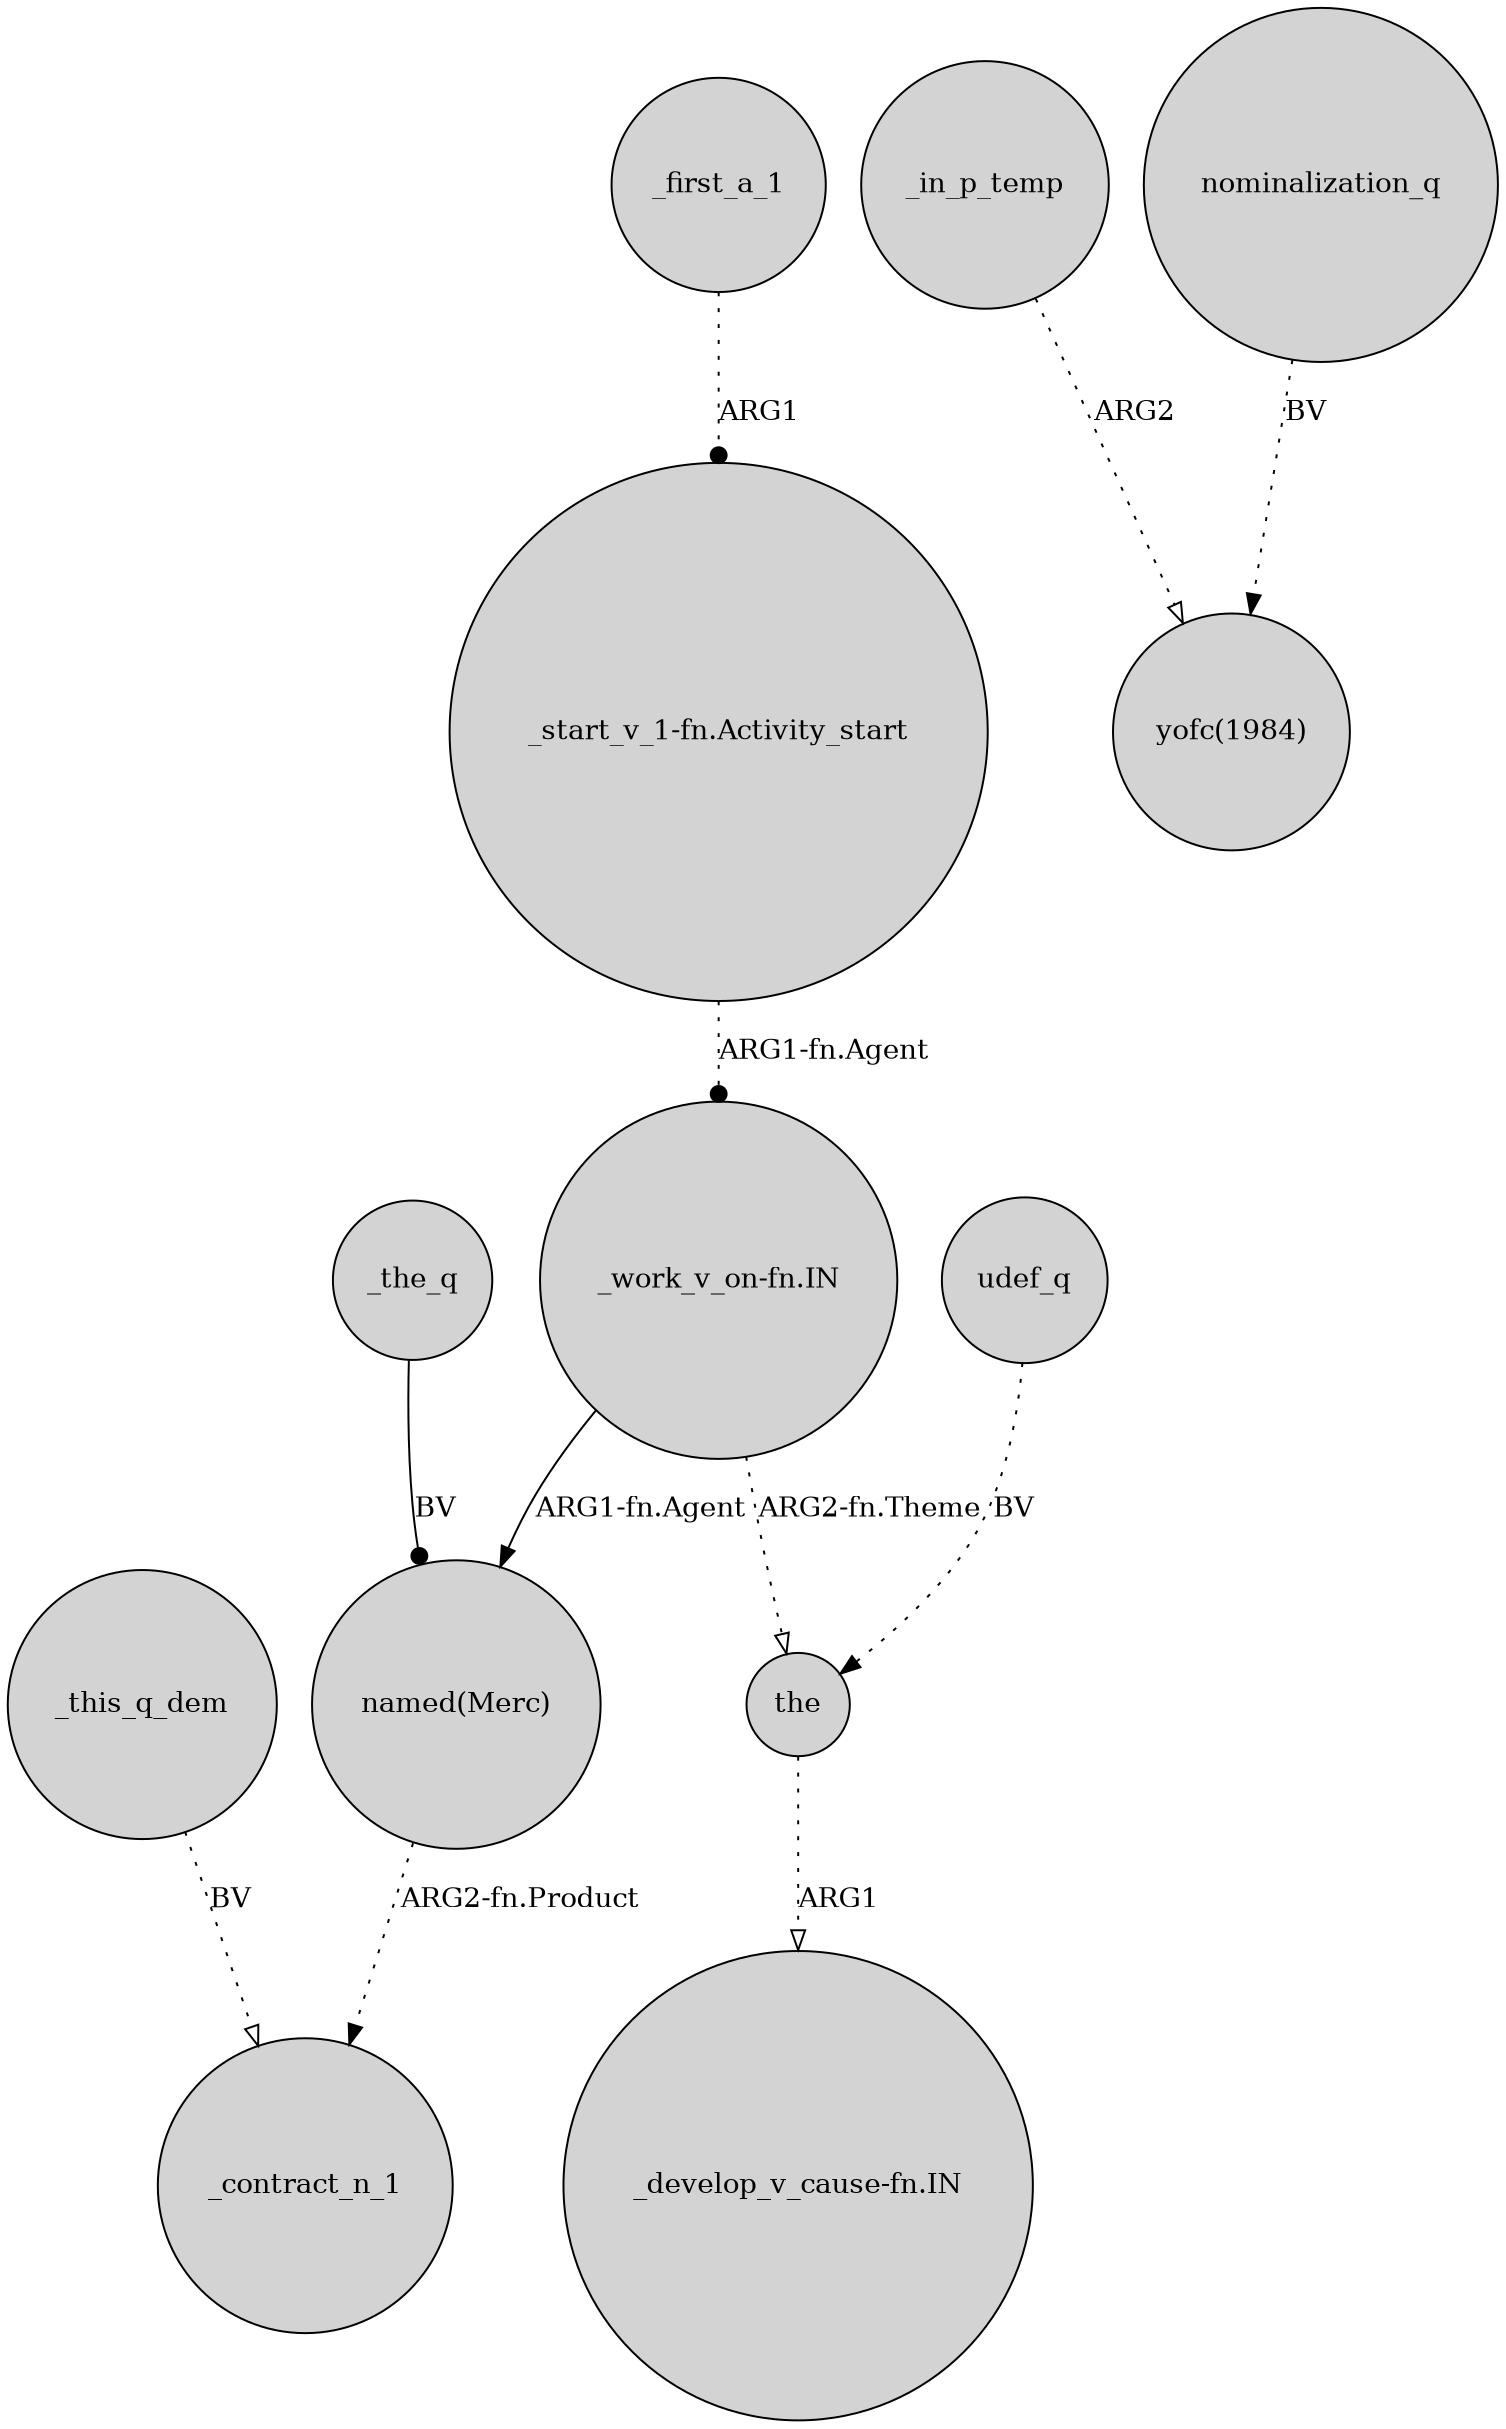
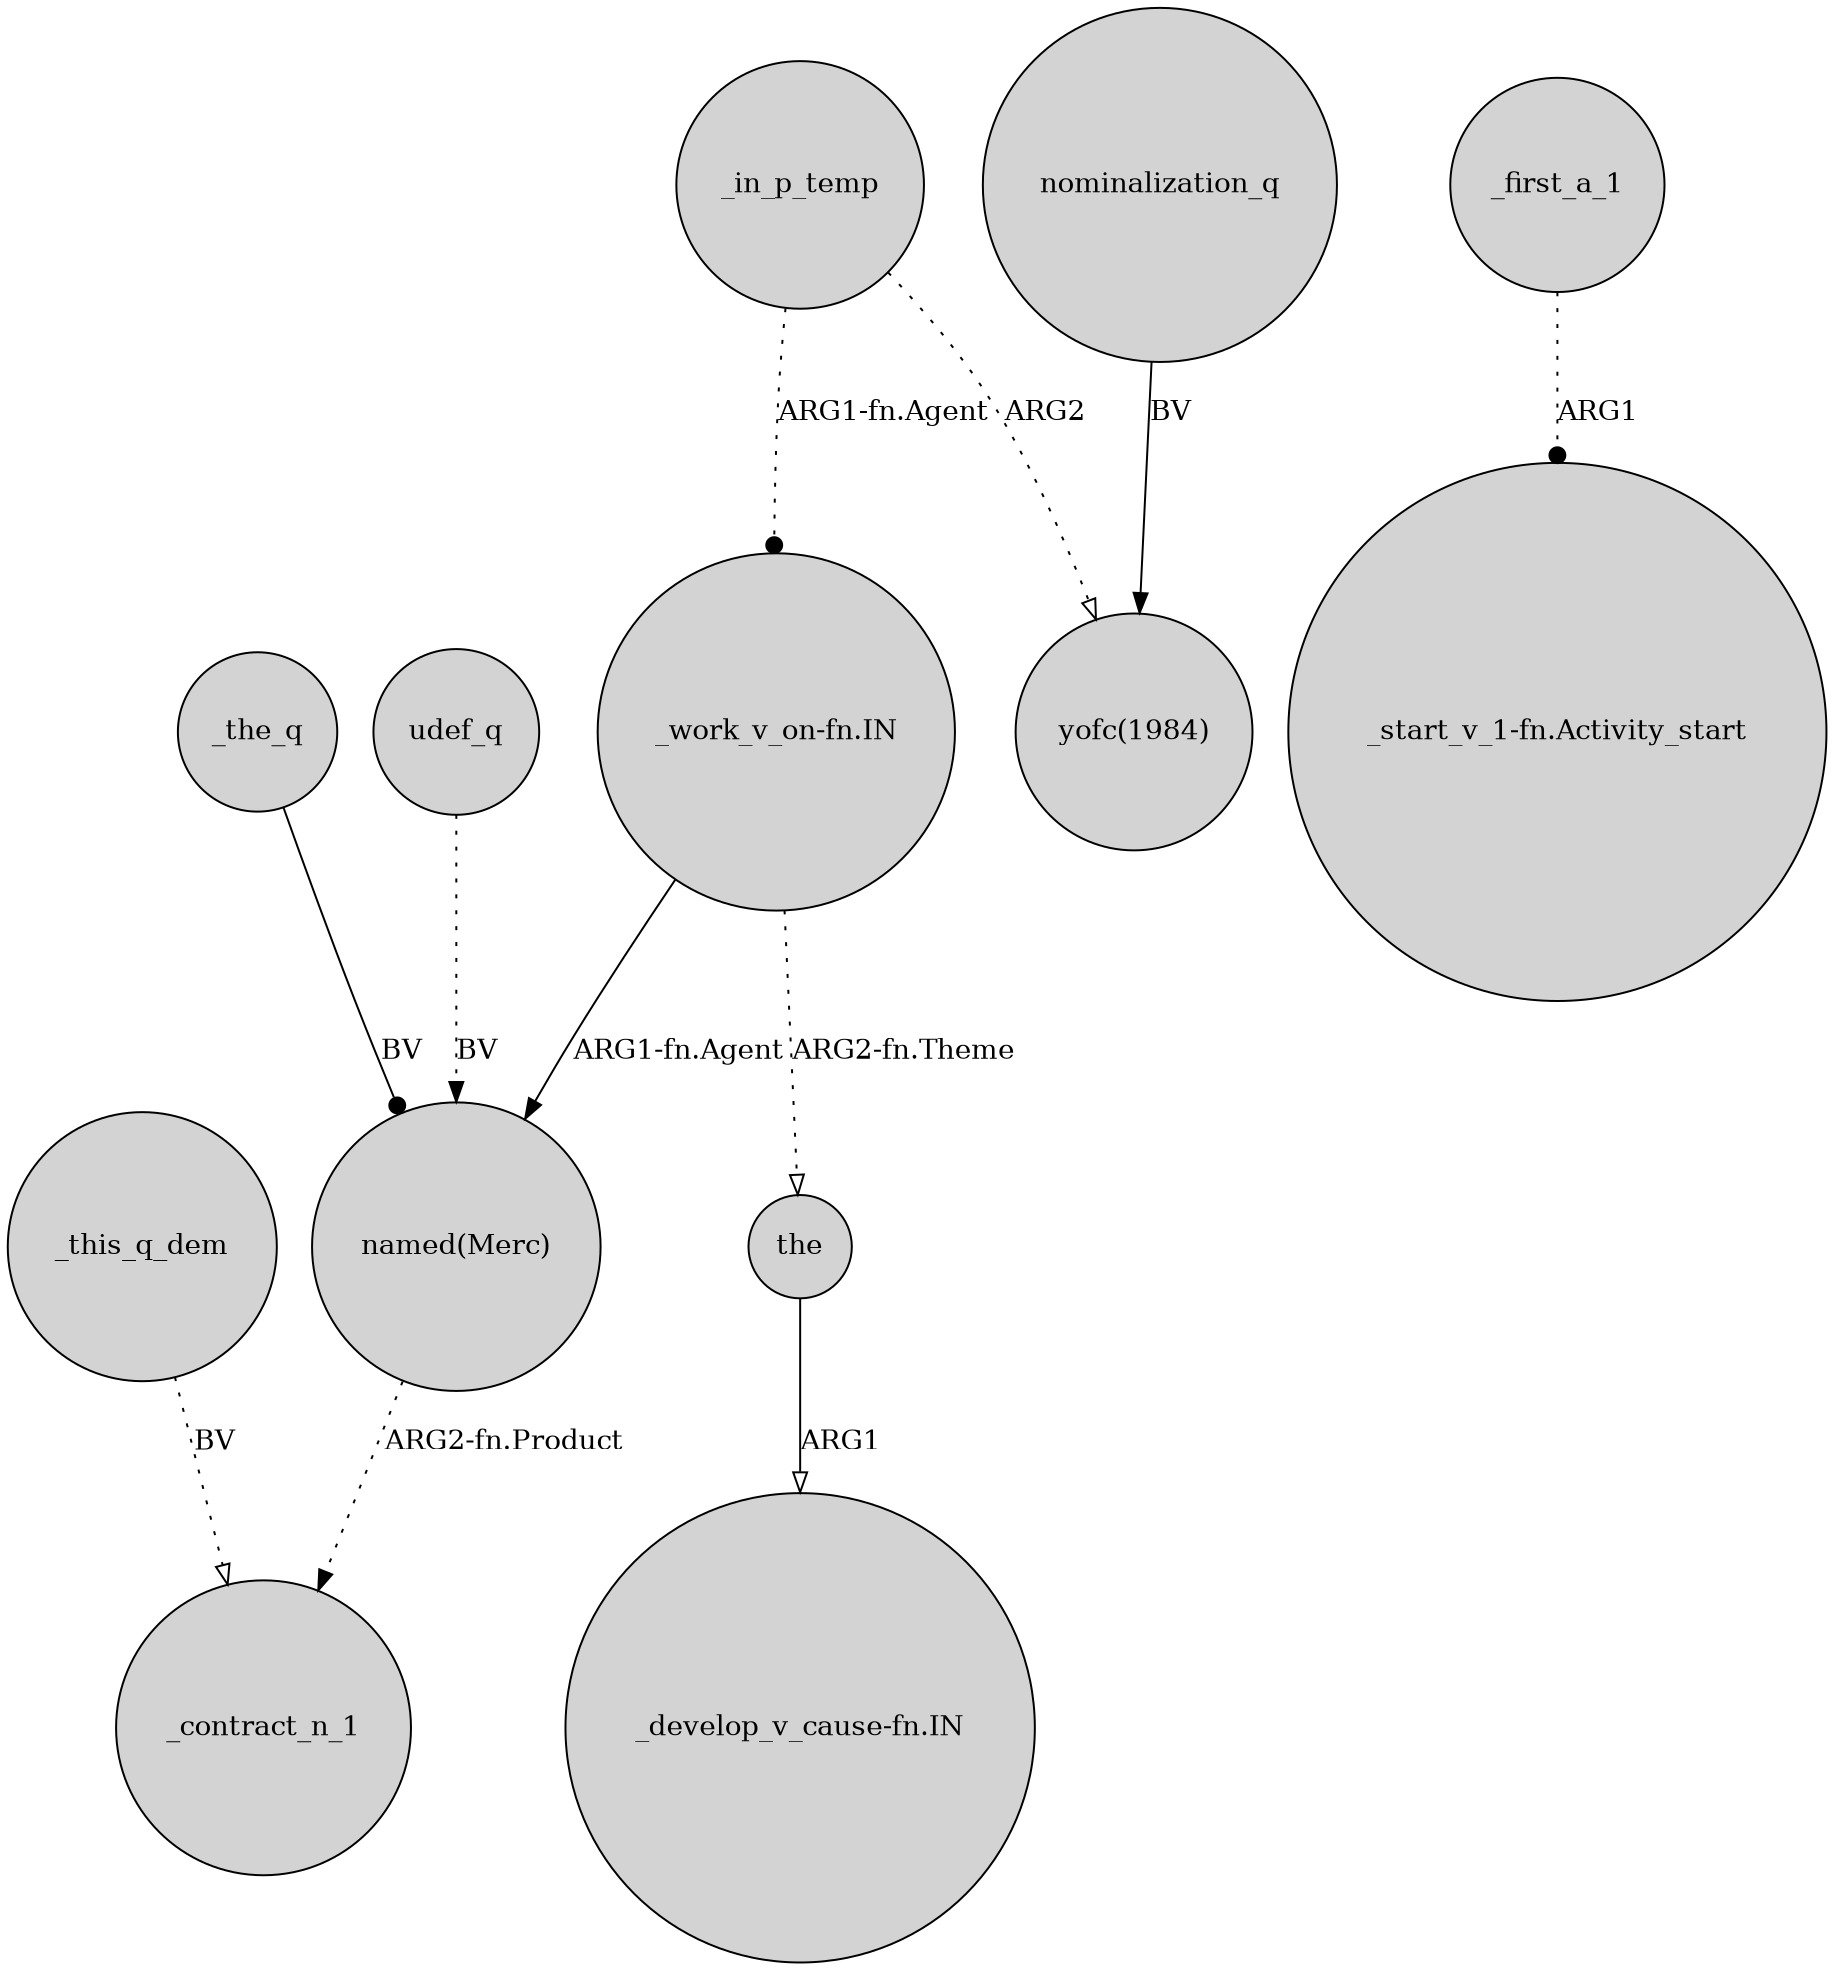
edge "nominalization_q" -> "yofc(1984)": style dotted -> solid
edge "_start_v_1-fn.Activity_start" -> "_work_v_on-fn.IN": now "_in_p_temp" -> "_work_v_on-fn.IN"
edge "udef_q" -> "the": now "udef_q" -> "named(Merc)"
edge "the" -> "_develop_v_cause-fn.IN": style dotted -> solid
